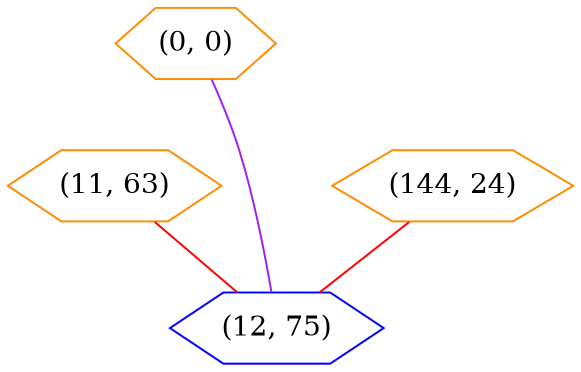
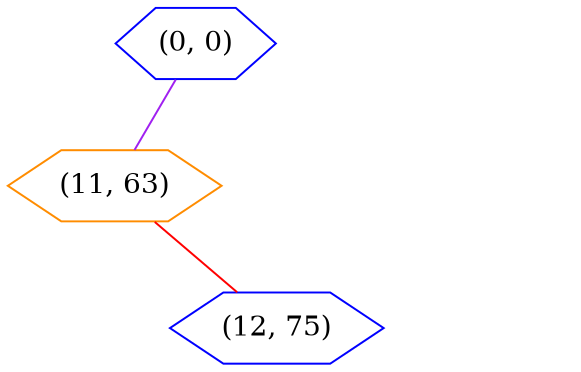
node "(0, 0)": color darkorange -> blue
edge "(0, 0)" -- "(12, 75)": now "(0, 0)" -- "(11, 63)"
node "(144, 24)": removed
